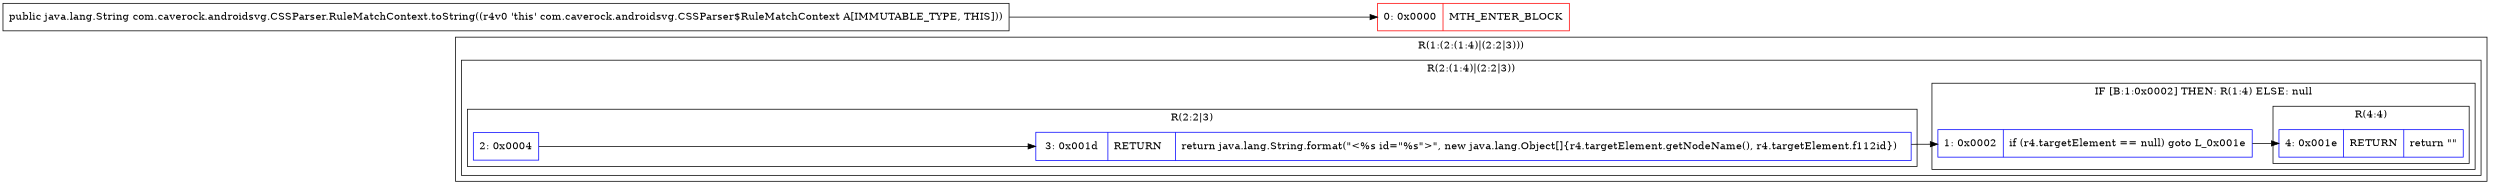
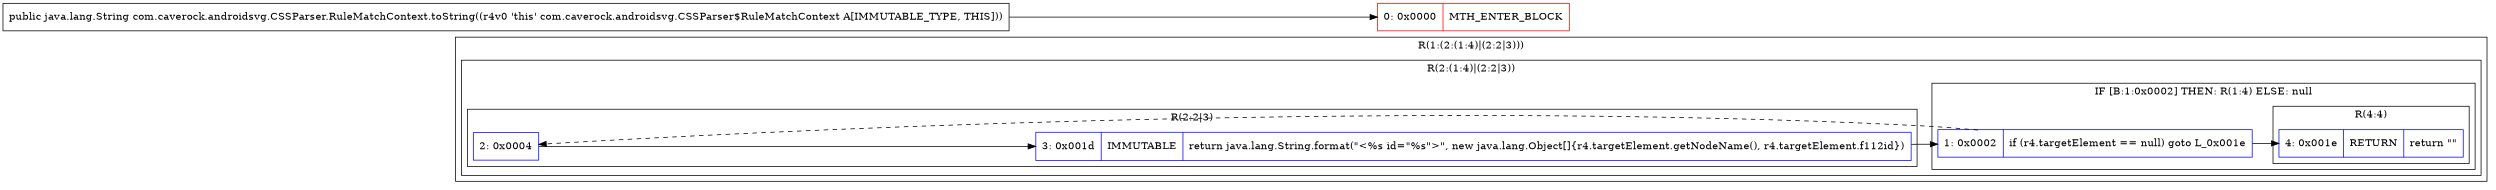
edge "1: 0x0002" -> "2: 0x0004": added
node "3: 0x001d": text "RETURN" -> "IMMUTABLE"
